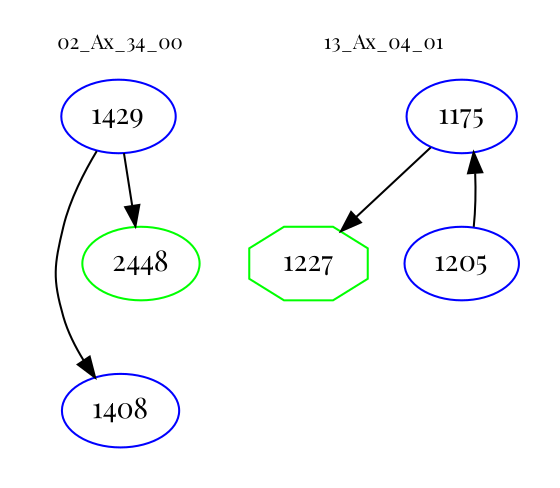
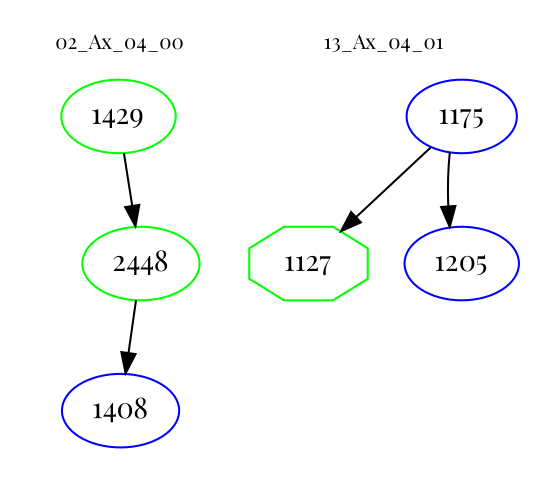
cluster "02_Ax_34_00": label "02_Ax_34_00" -> "02_Ax_04_00"
node "1429": color blue -> green
edge "1205" -> "1175": reversed
edge "1429" -> "1408": now "2448" -> "1408"
node "1227": label "1227" -> "1127"
